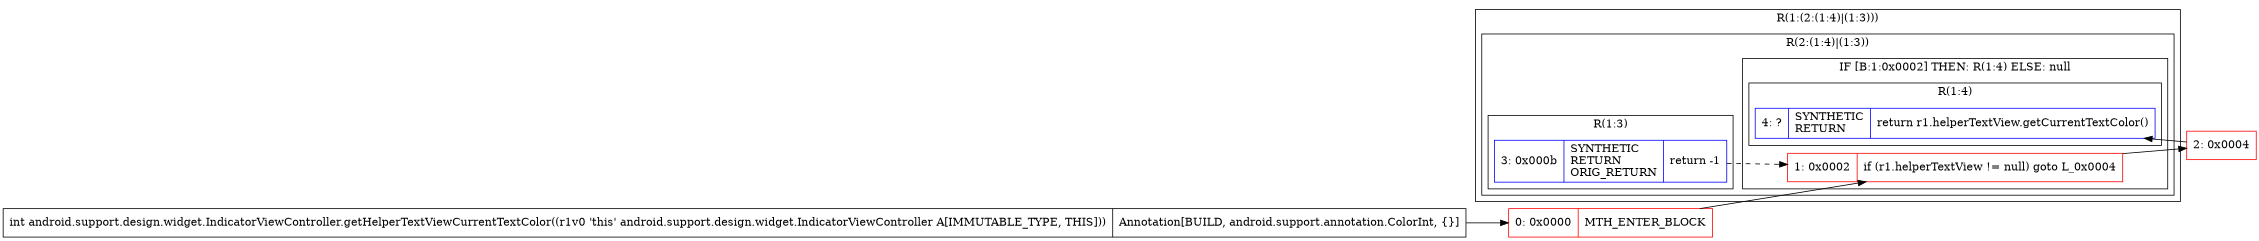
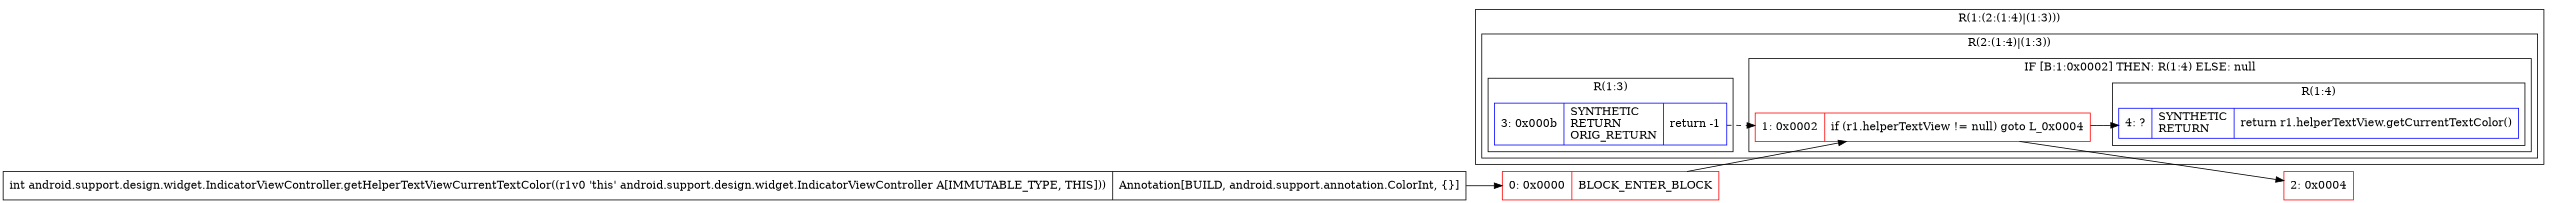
edge "2: 0x0004" -> "4: ?": now "1: 0x0002" -> "4: ?"
node "0: 0x0000": text "MTH_ENTER_BLOCK" -> "BLOCK_ENTER_BLOCK"
